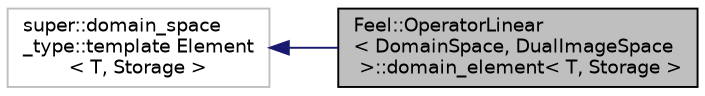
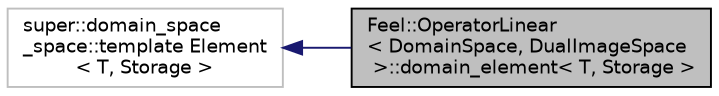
node "super::domain_space _type::template Element < T, Storage >": label "super::domain_space _type::template Element < T, Storage >" -> "super::domain_space _space::template Element < T, Storage >"
